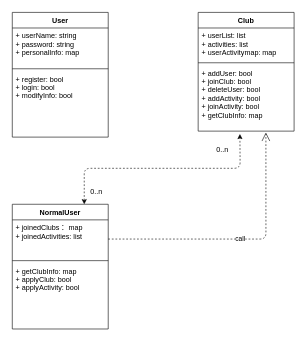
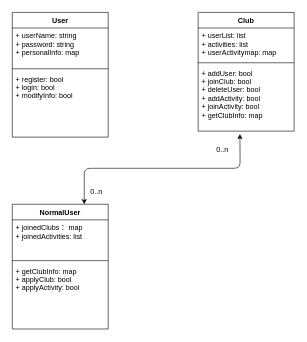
edge "+ addUser: bool + joinClub: bool + deleteUser: bool + addActivity: bool + joinActivity: bool + getClubInfo: map" -- "NormalUser": style dashed -> solid
edge "+ joinedClubs： map + joinedActivities: list" -> "+ addUser: bool + joinClub: bool + deleteUser: bool + addActivity: bool + joinActivity: bool + getClubInfo: map": removed, label "call"
